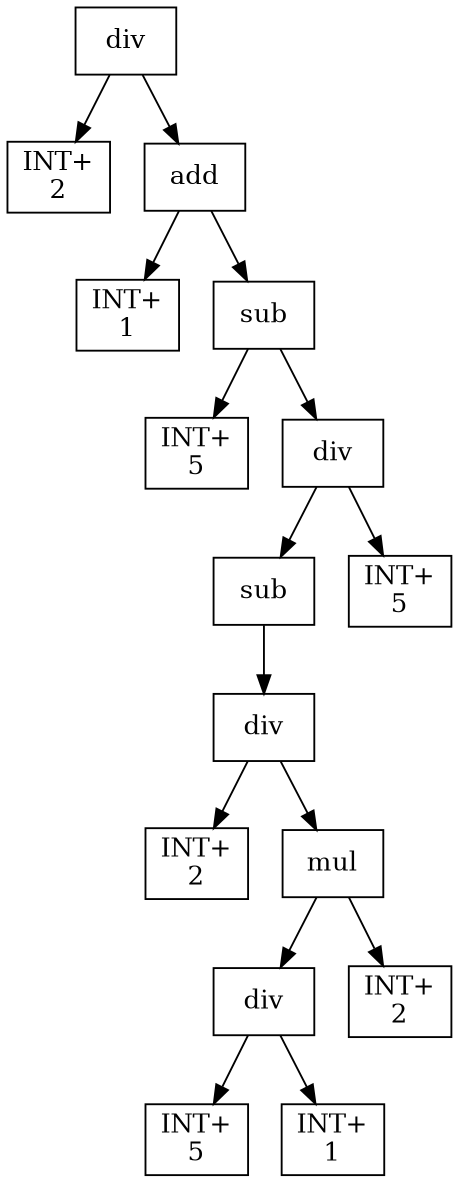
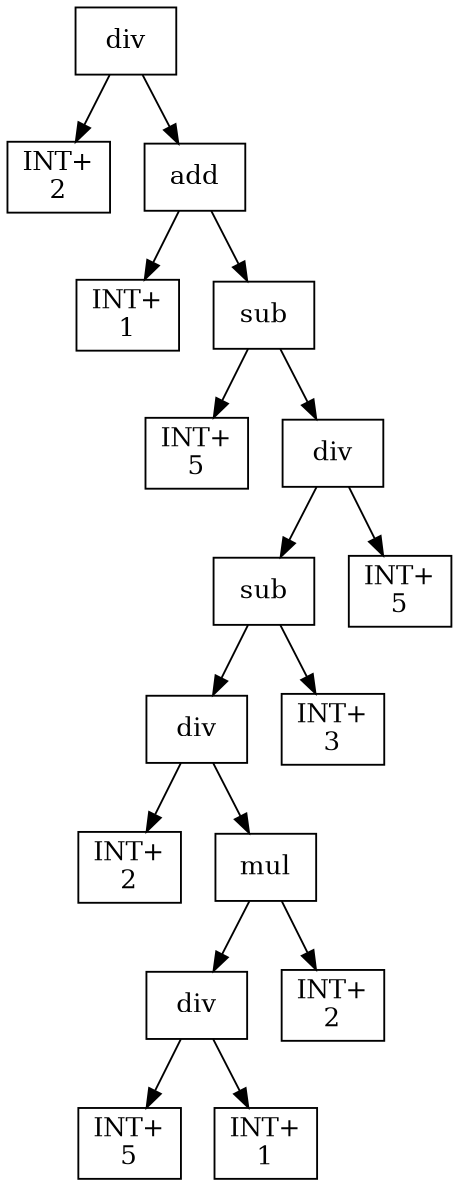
node "INT+ 3": added
